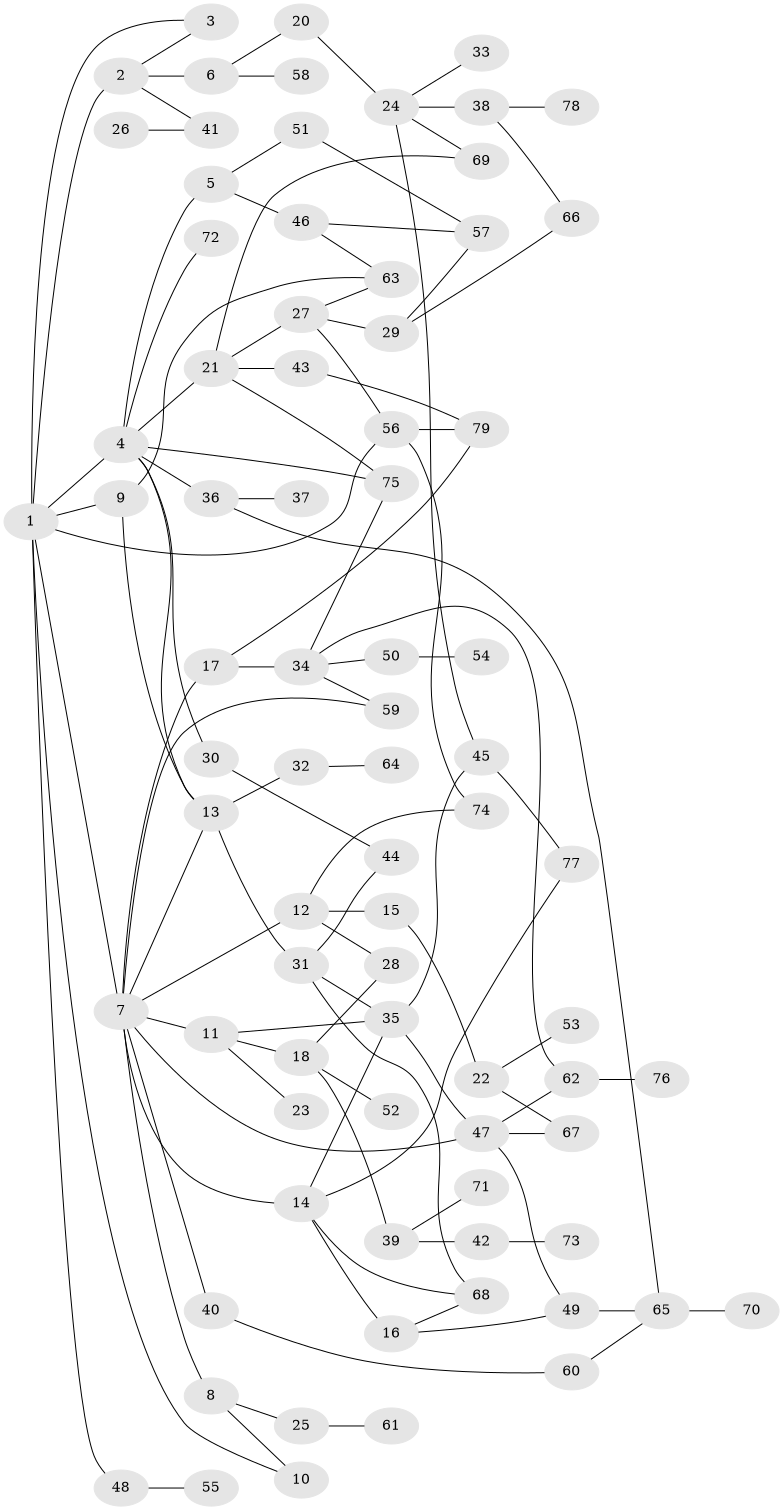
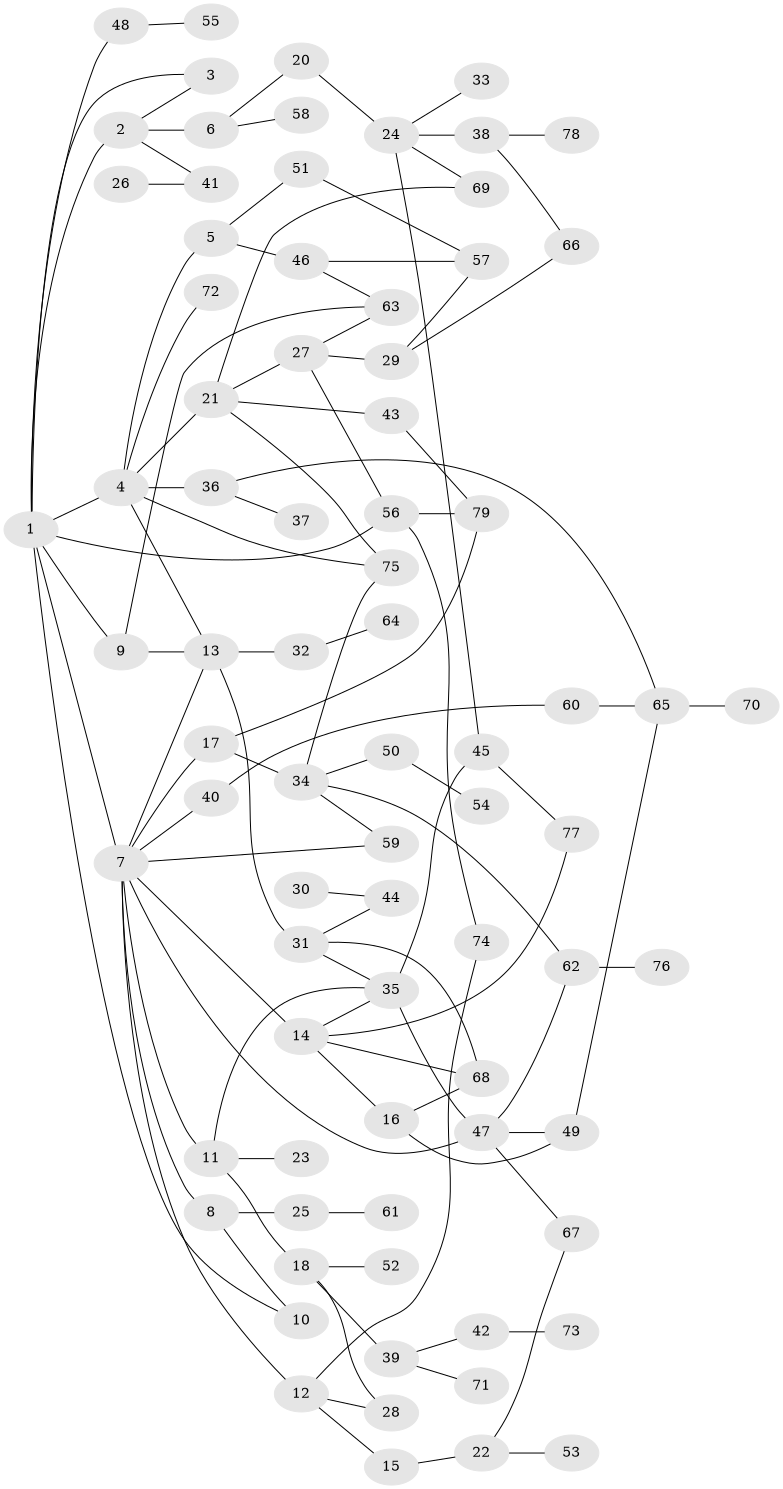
edge "4" -- "30": removed
